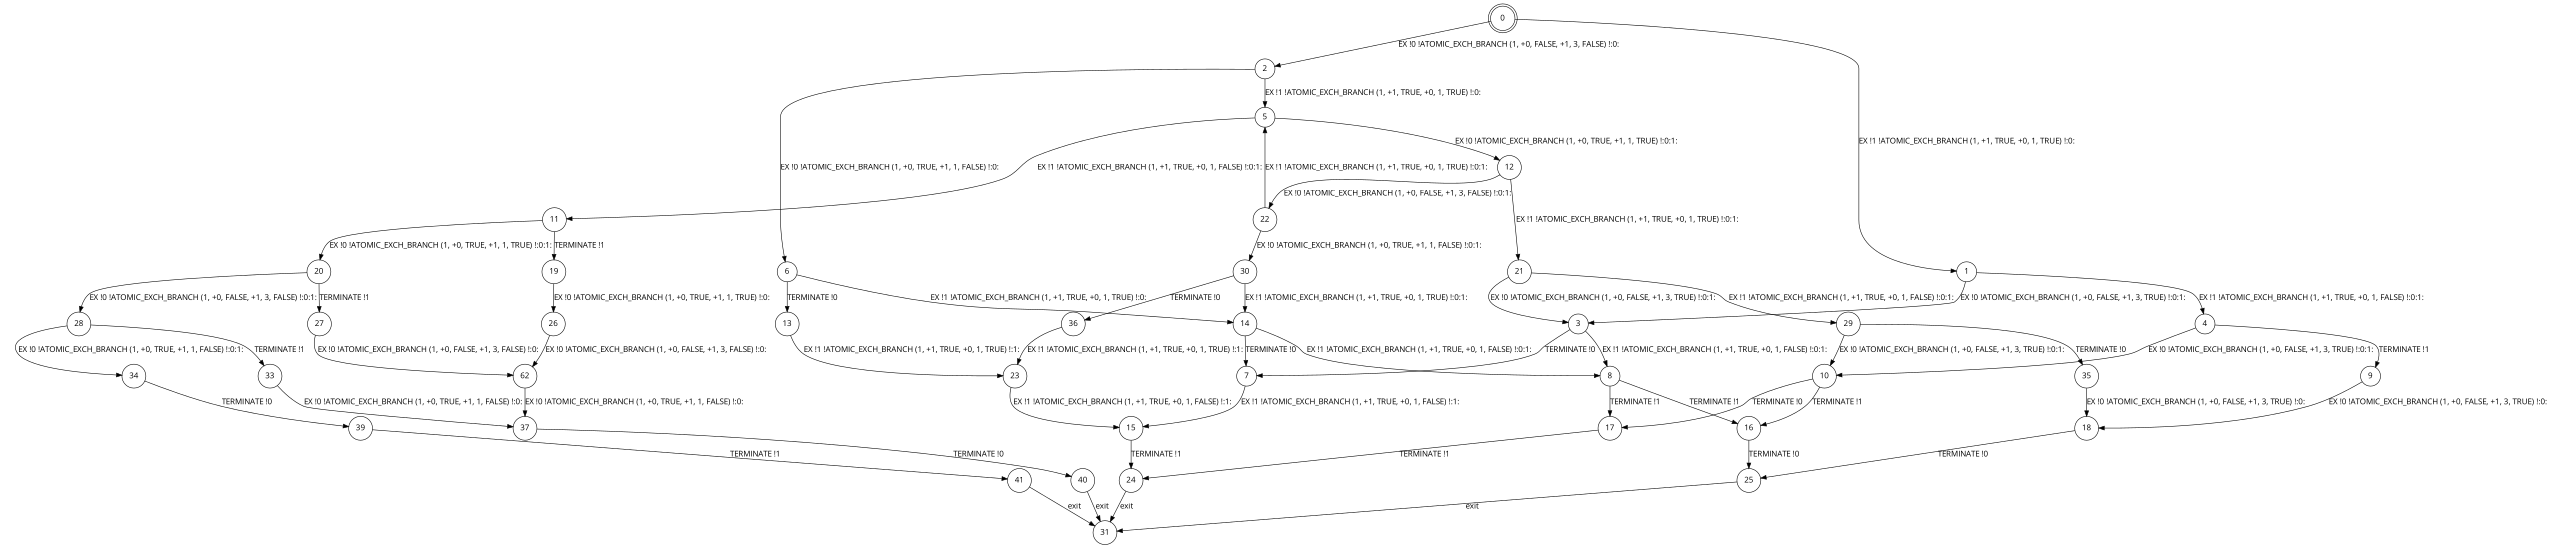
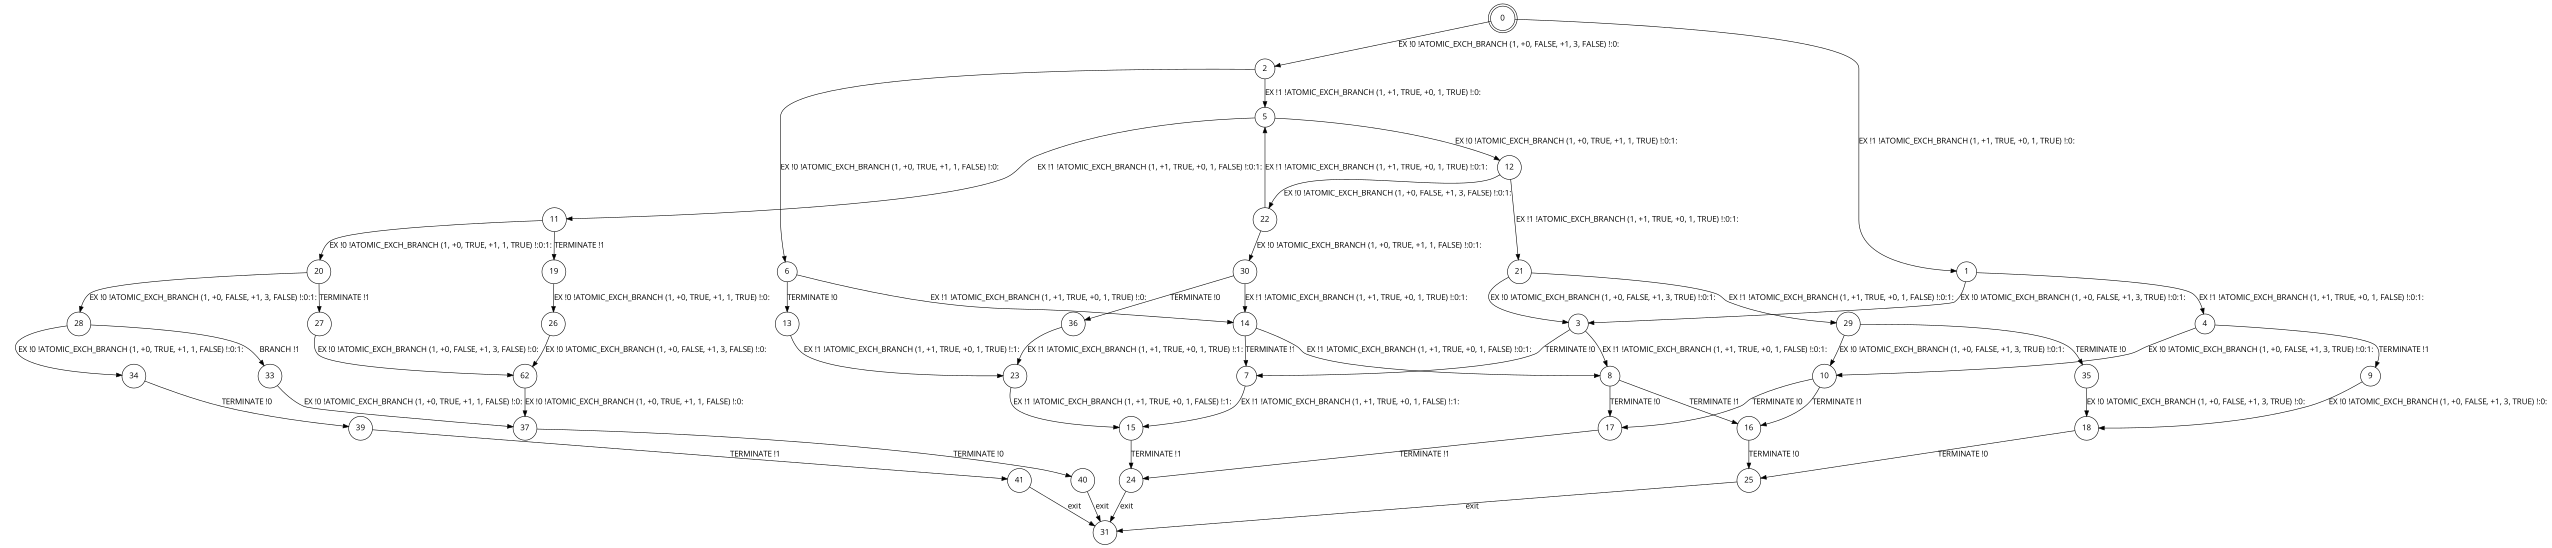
edge "28" -> "33": label "TERMINATE !1" -> "BRANCH !1"
edge "14" -> "7": label "TERMINATE !0" -> "TERMINATE !1"
edge "8" -> "17": label "TERMINATE !1" -> "TERMINATE !0"
